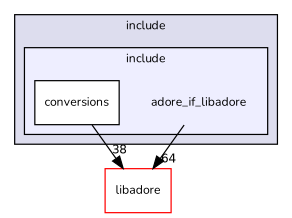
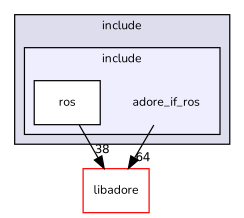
node "conversions": label "conversions" -> "ros"
node "adore_if_libadore": label "adore_if_libadore" -> "adore_if_ros"
